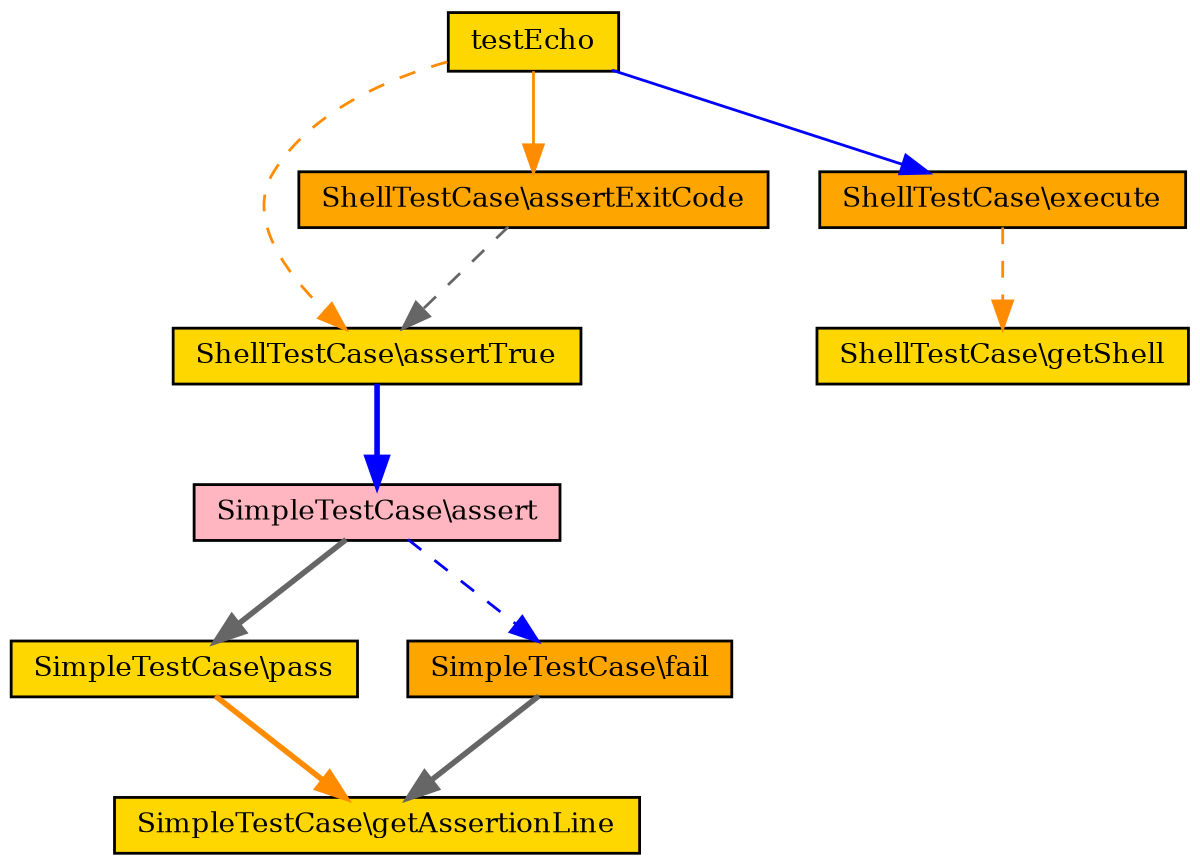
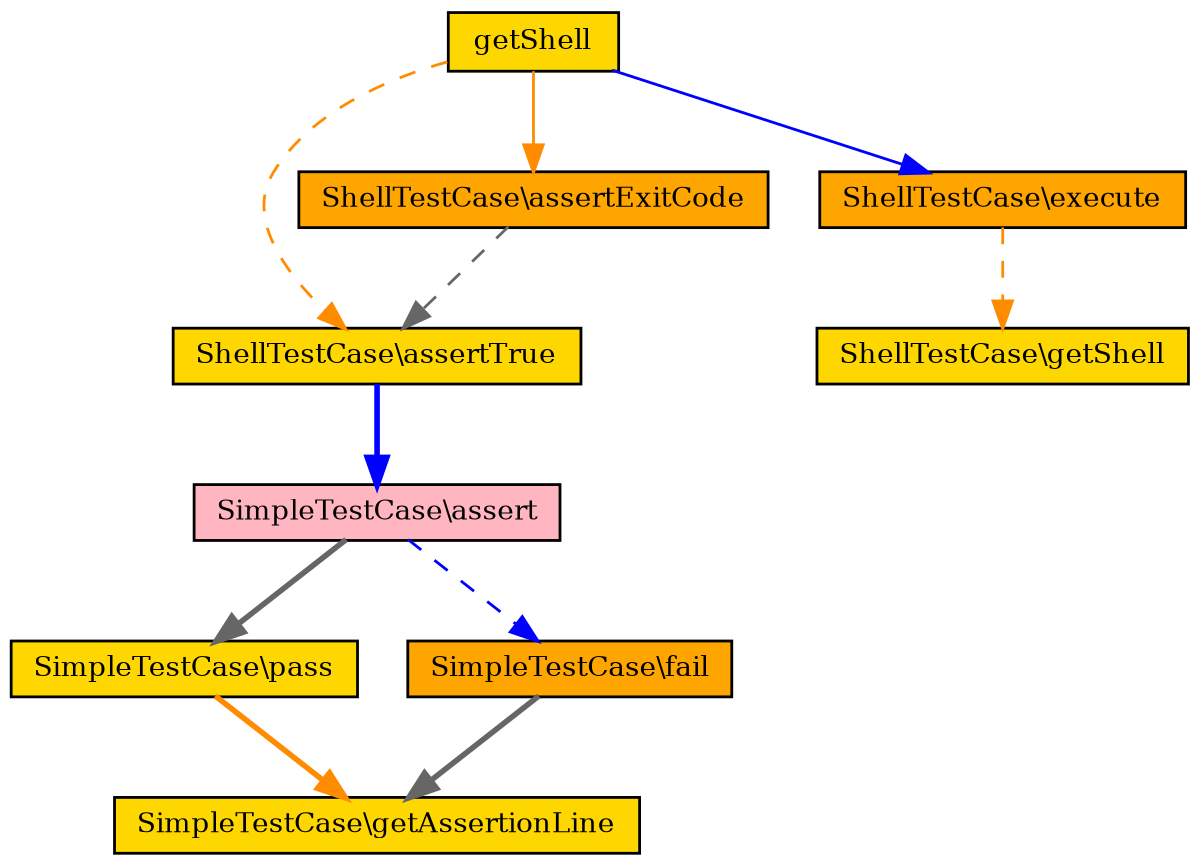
node "testEcho": label "testEcho" -> "getShell"
